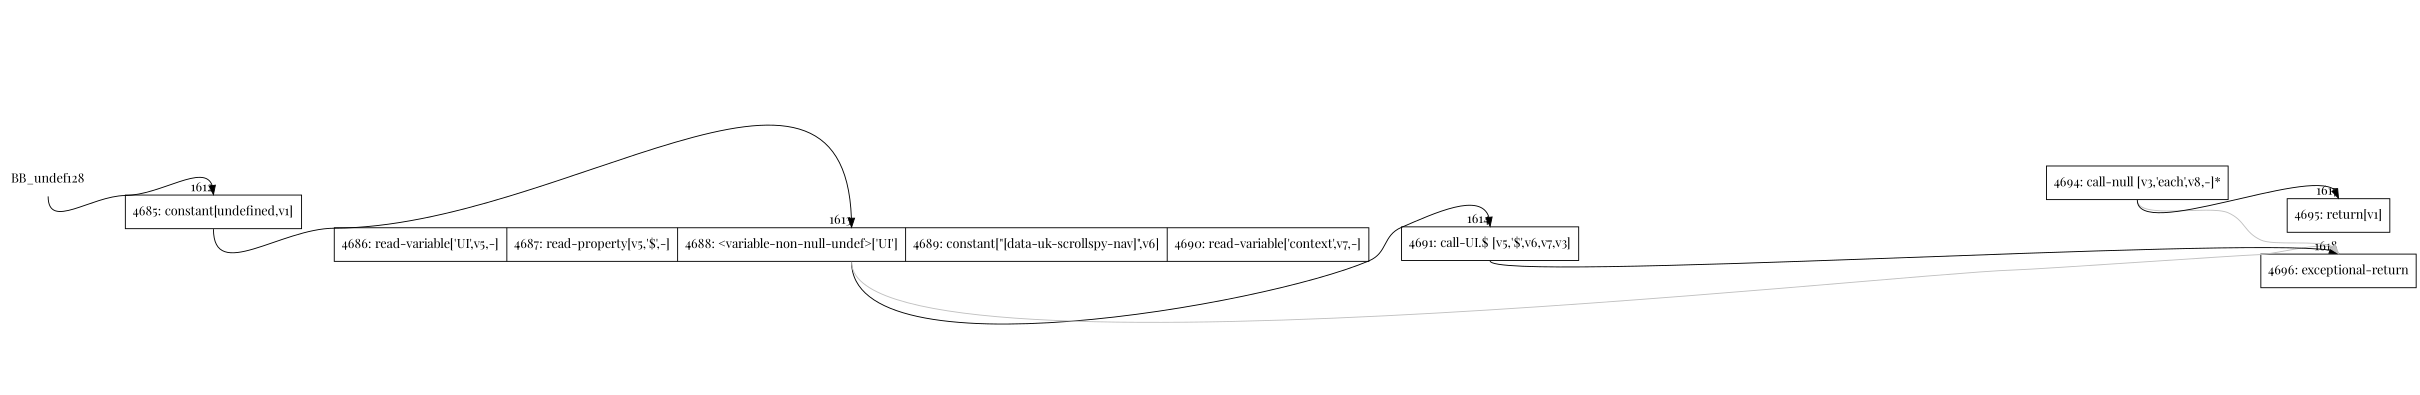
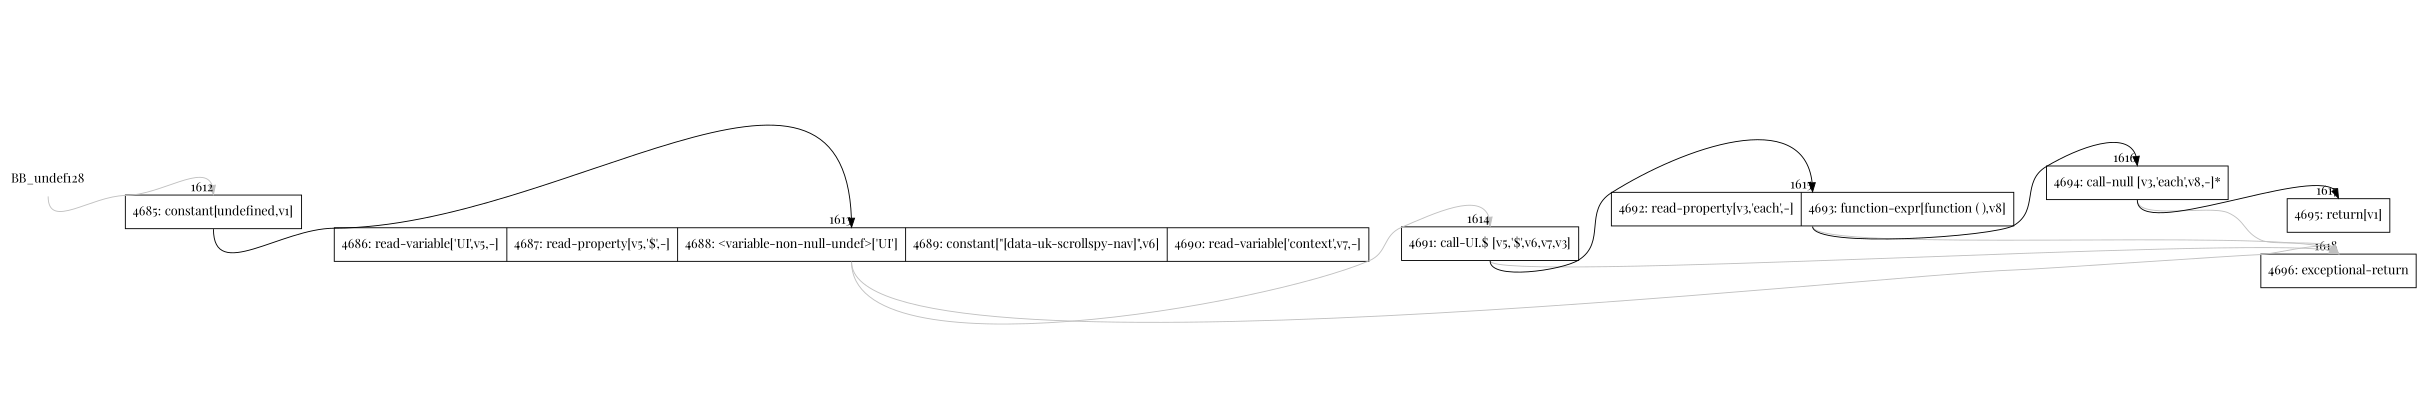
edge "BB_undef128" -> "4685: constant[undefined,v1]": color black -> gray
node "4692: read-property[v3,'each',-]": added
edge "4691: call-UI.$ [v5,'$',v6,v7,v3]" -> "4696: exceptional-return": color black -> gray
edge "4686: read-variable['UI',v5,-]" -> "4691: call-UI.$ [v5,'$',v6,v7,v3]": color black -> gray
